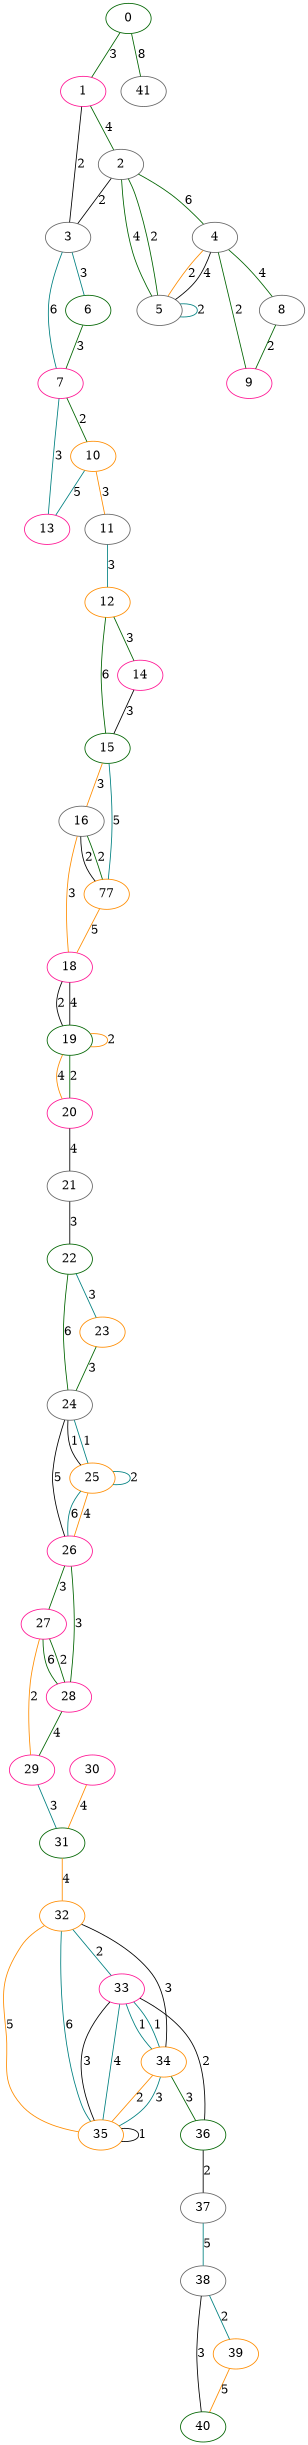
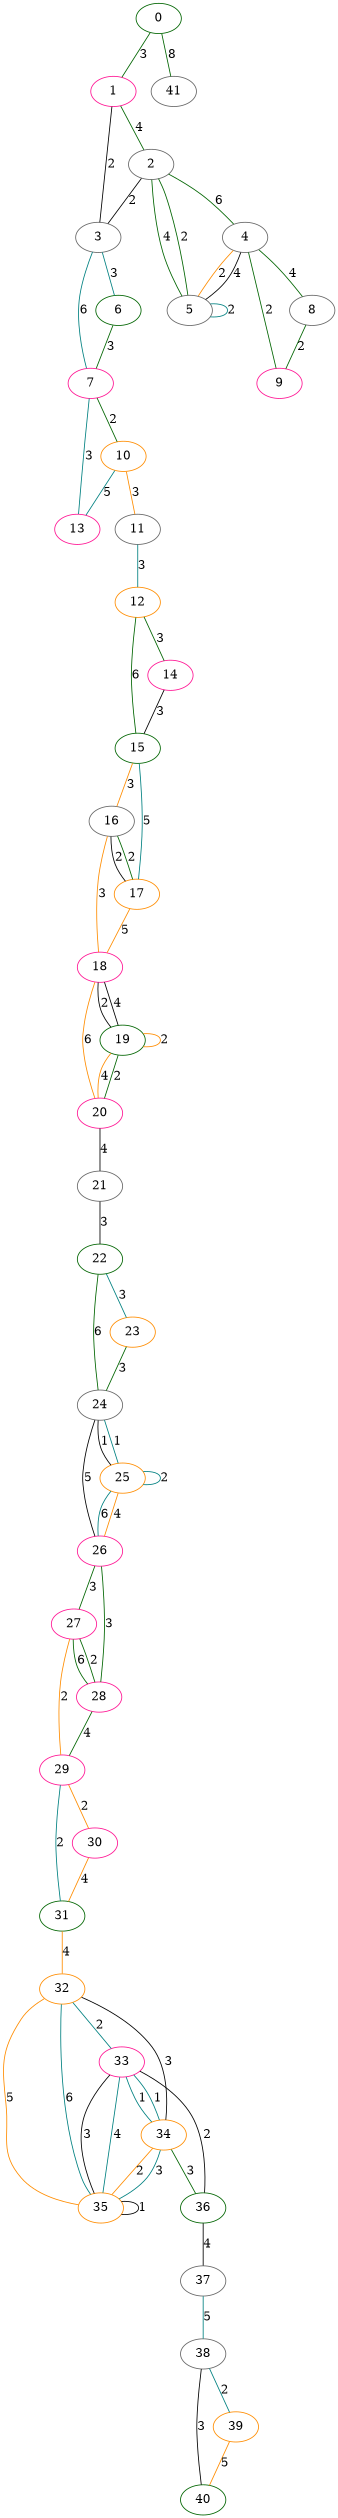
node "77": label "77" -> "17"
edge "18" -- "20": added, label "6"
edge "29" -- "31": label "3" -> "2"
edge "29" -- "30": added, label "2"
edge "36" -- "37": label "2" -> "4"
